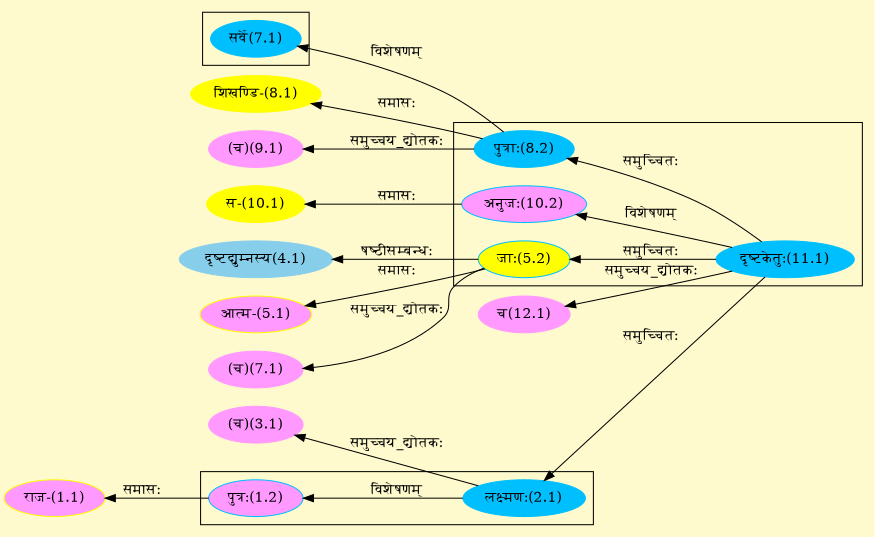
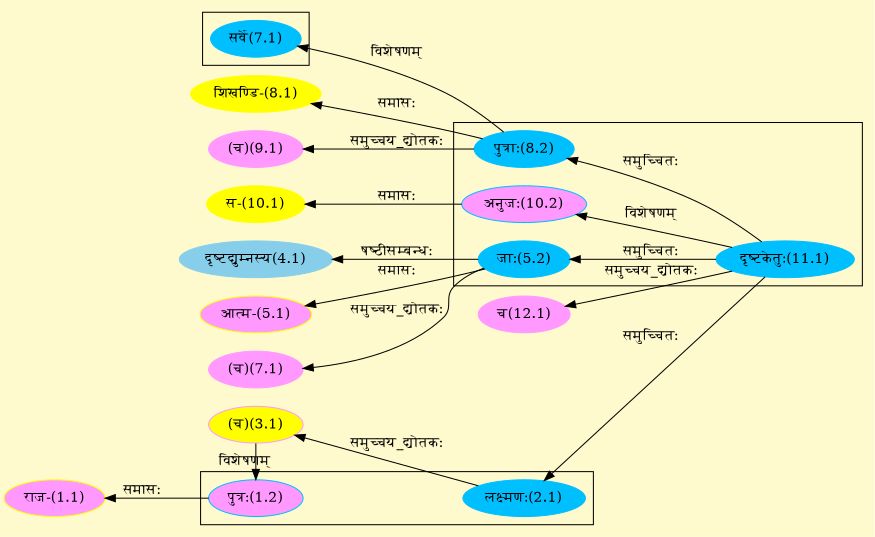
node "जाः(5.2)": fillcolor #ffff00 -> #00bfff
node "(च)(3.1)": fillcolor #ff99ff -> #ffff00
edge "लक्ष्मणः(2.1)" -> "पुत्रः(1.2)": now "(च)(3.1)" -> "पुत्रः(1.2)"
